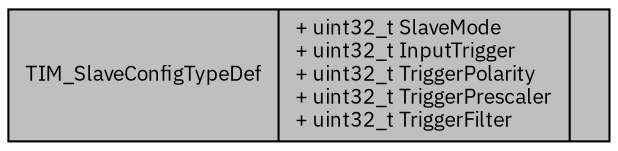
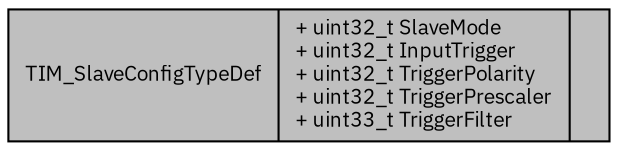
node "TIM_SlaveConfigTypeDef": text "+ uint32_t TriggerFilter" -> "+ uint33_t TriggerFilter"
